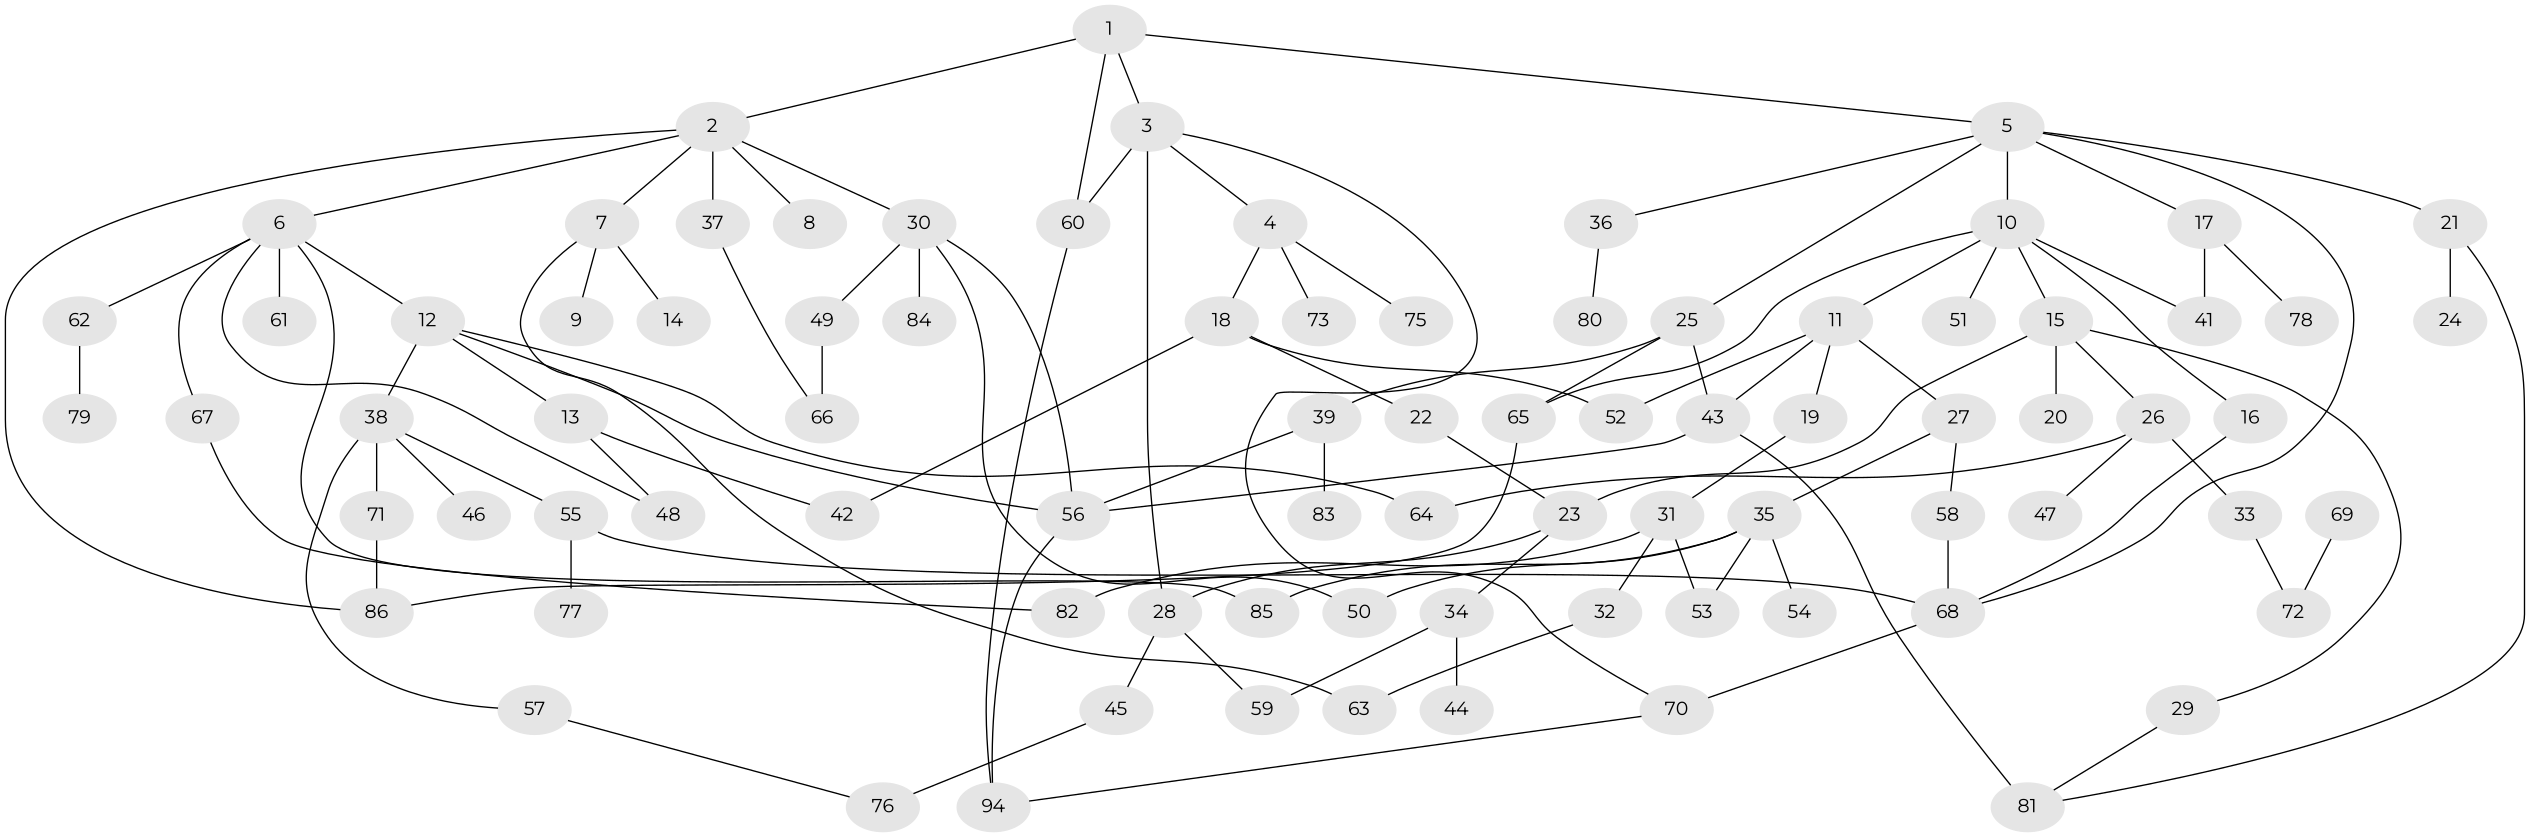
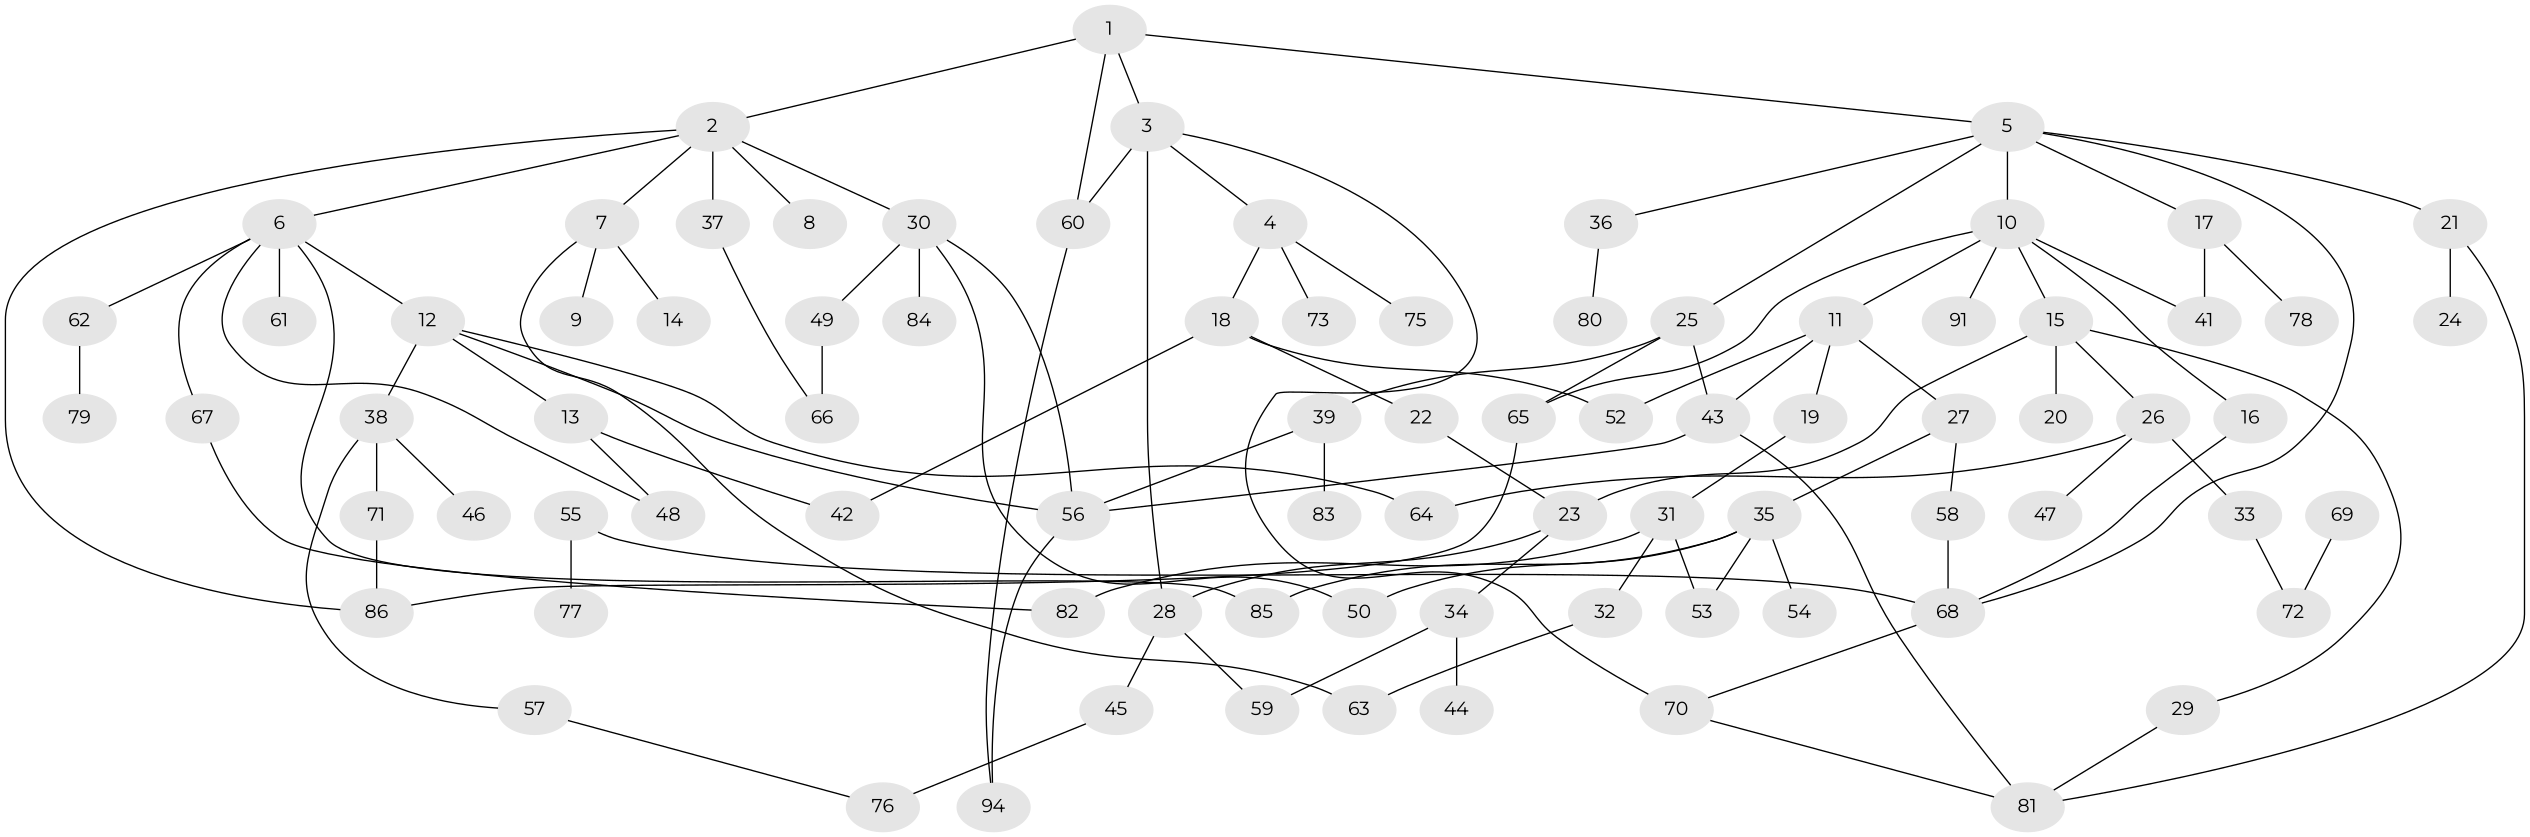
node "51": label "51" -> "91"
edge "38" -- "55": removed
edge "70" -- "94": now "70" -- "81"
